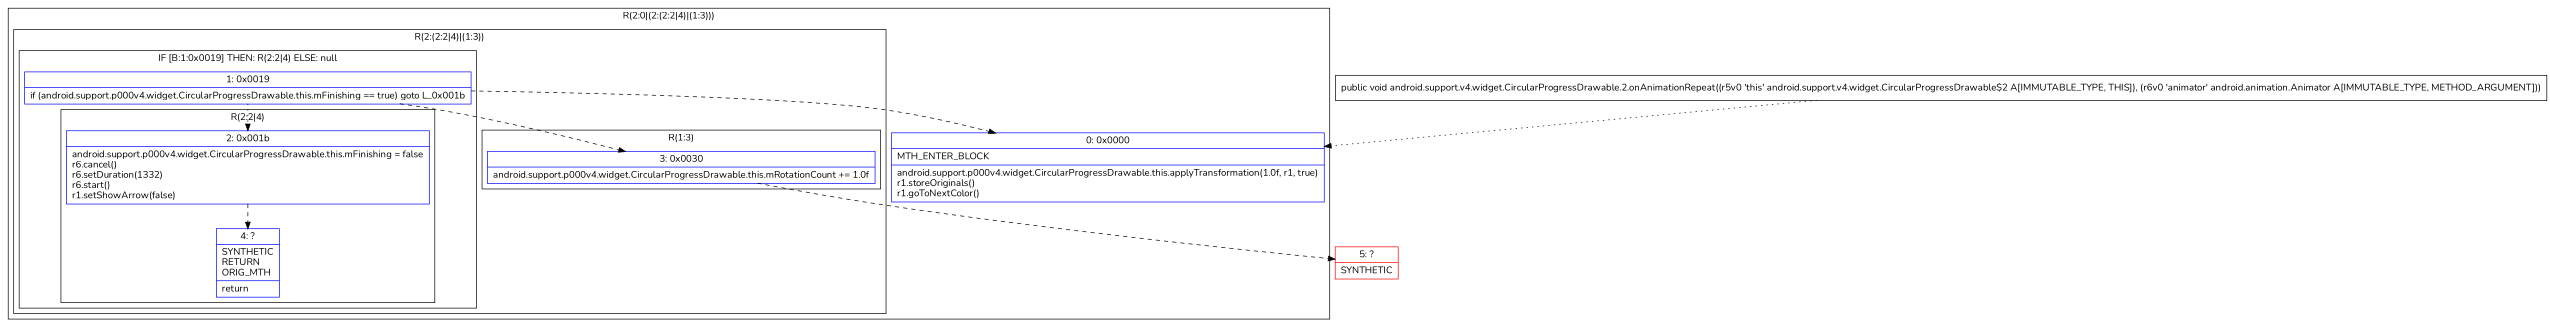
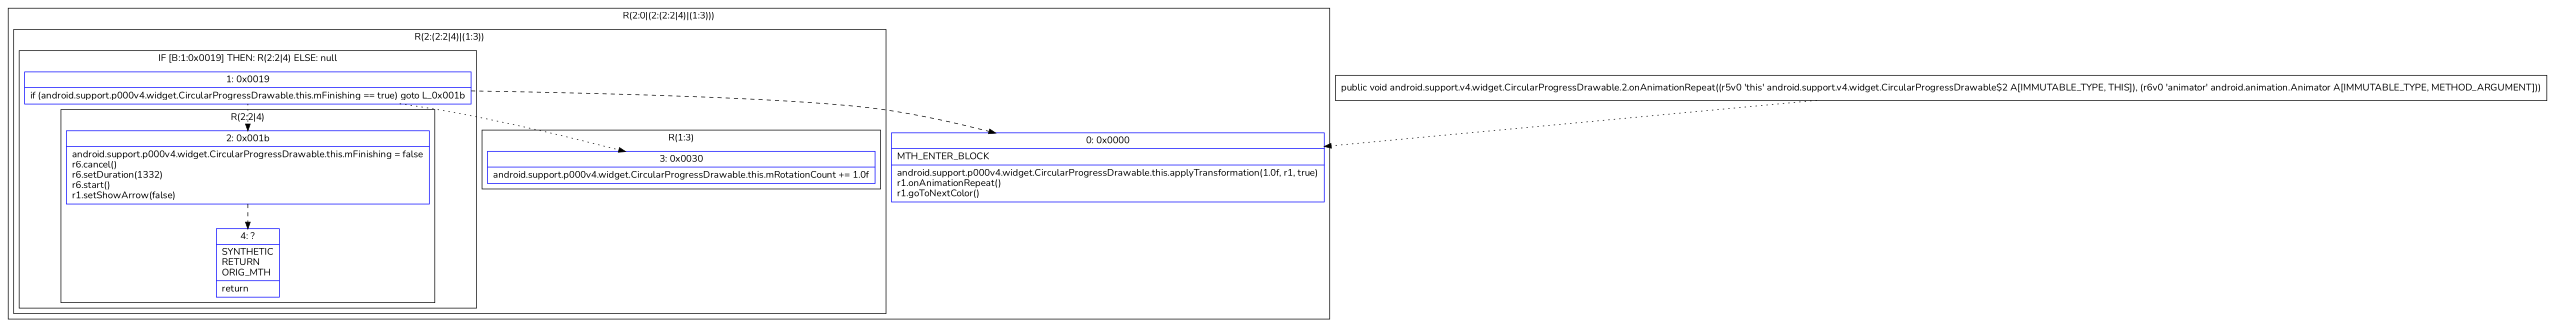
edge "1: 0x0019" -> "3: 0x0030": style dashed -> dotted
node "0: 0x0000": text "r1.storeOriginals()" -> "r1.onAnimationRepeat()"
node "5: ?": removed
